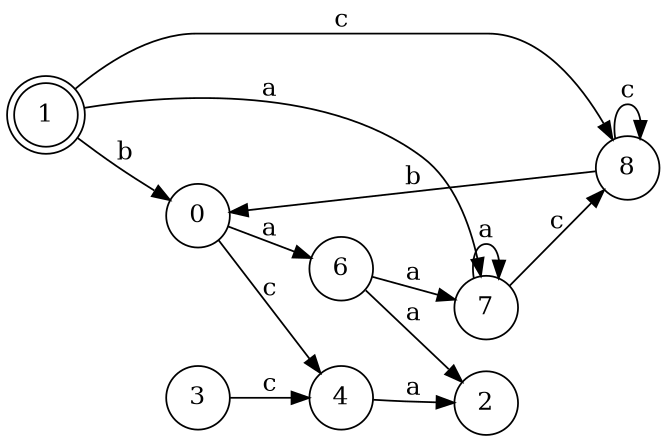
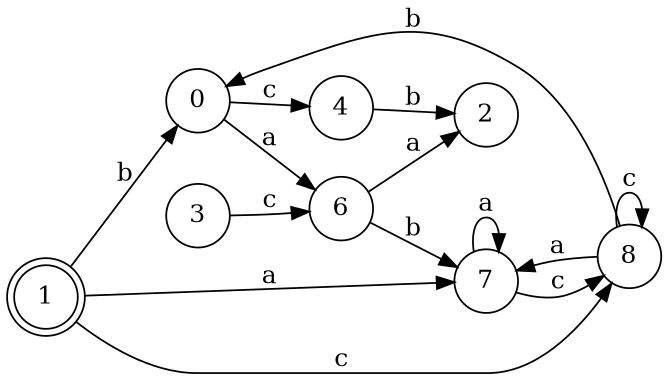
edge "8" -> "7": added, label "a"
edge "6" -> "7": label "a" -> "b"
edge "4" -> "2": label "a" -> "b"
edge "3" -> "4": now "3" -> "6"
